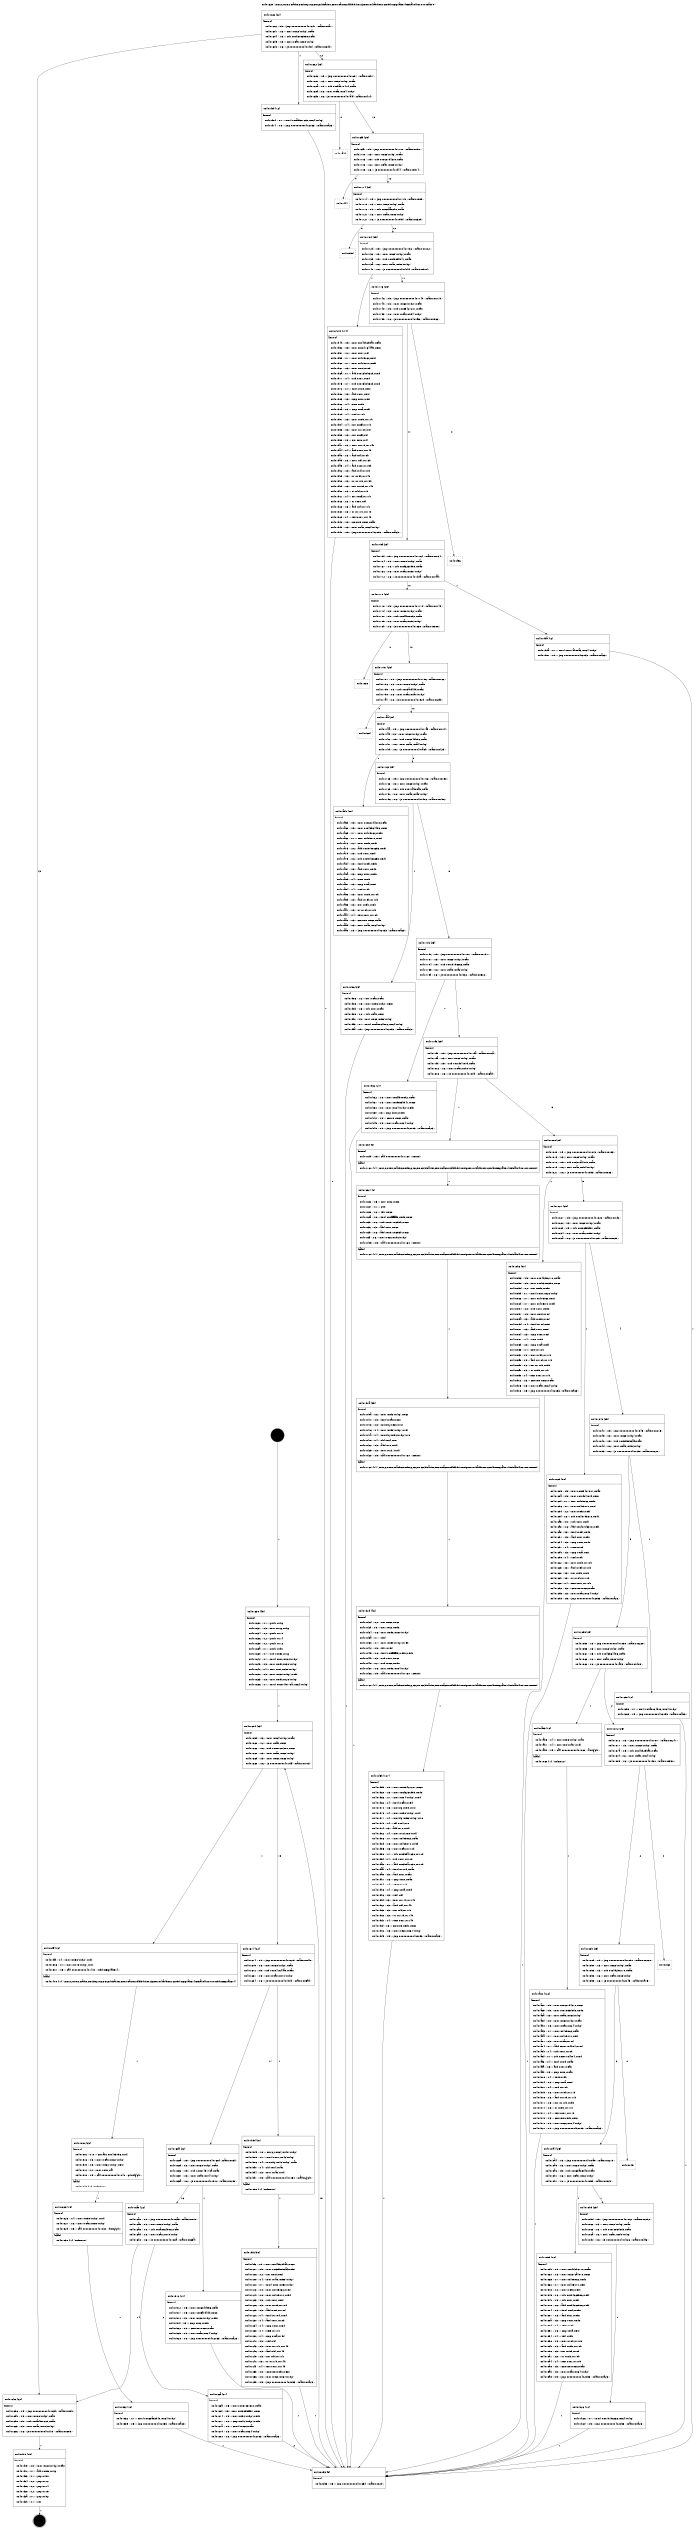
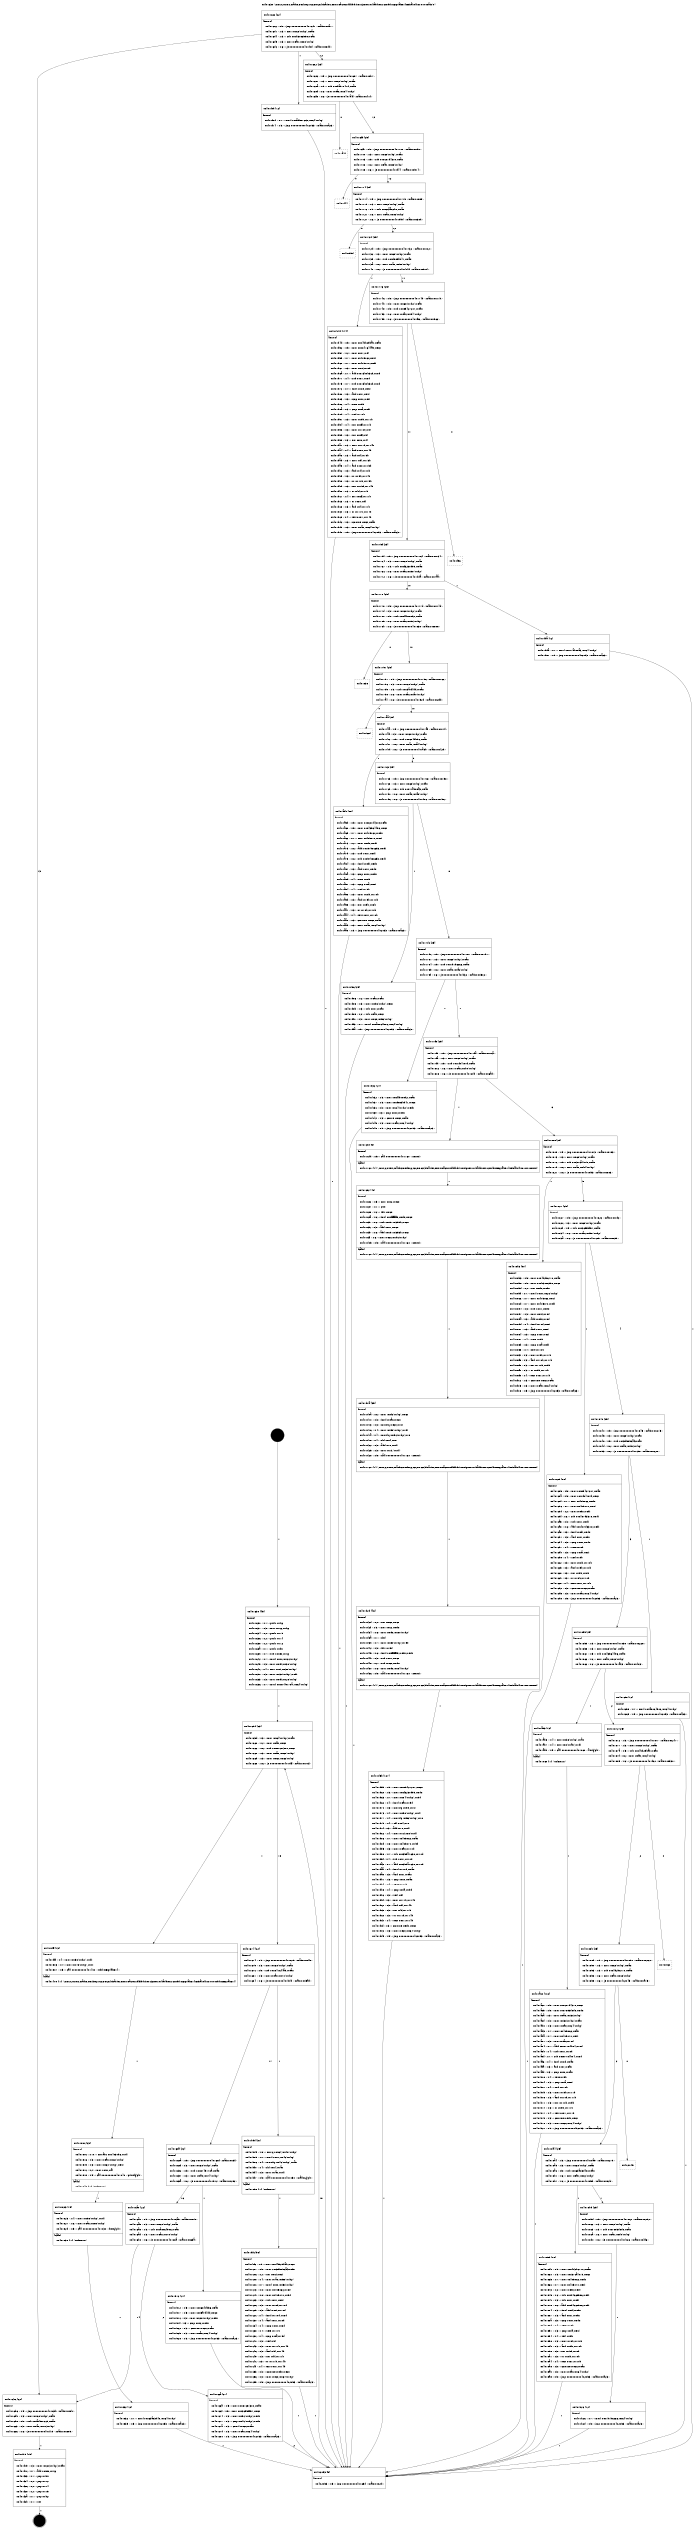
edge "0x401a5b [88]" -> "0x402053 [5]": added, label "1"
